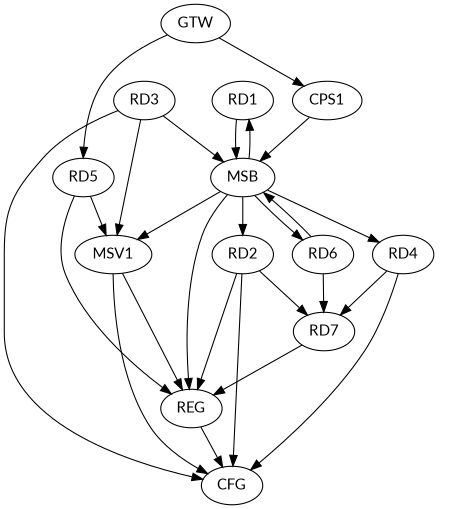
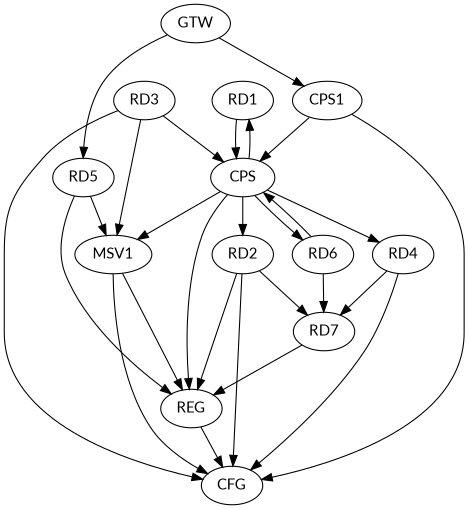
node "MSB": label "MSB" -> "CPS"
edge "CPS1" -> "CFG": added
